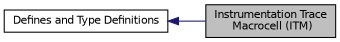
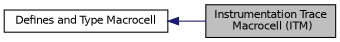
node "Defines and Type Definitions": label "Defines and Type Definitions" -> "Defines and Type Macrocell"
